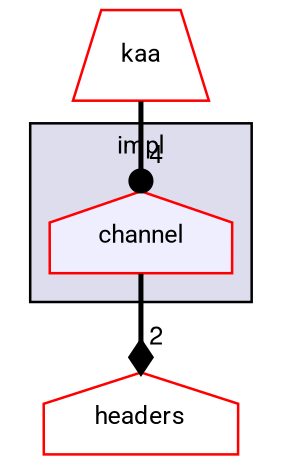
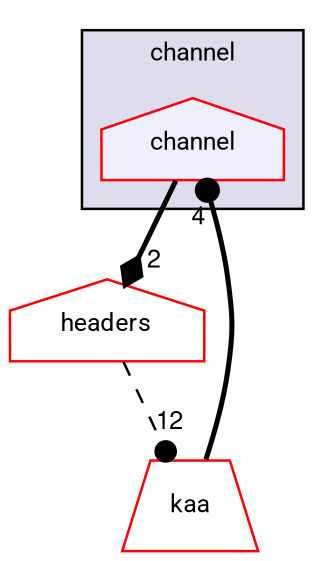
cluster "impl": label "impl" -> "channel"
edge "headers" -> "kaa": added
